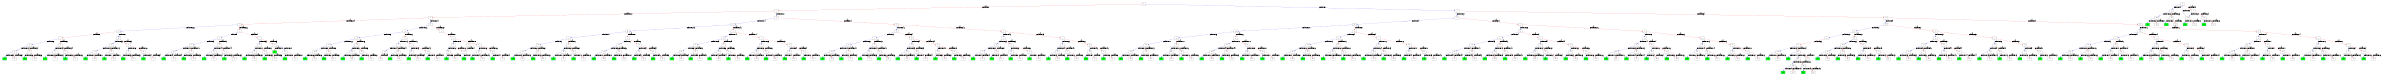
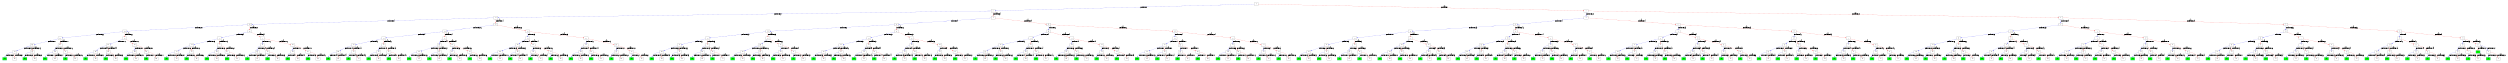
edge "118" -> "26": now "15" -> "26"
edge "123" -> "105": reversed
edge "401" -> "320": now "218" -> "320"
node "206": added
